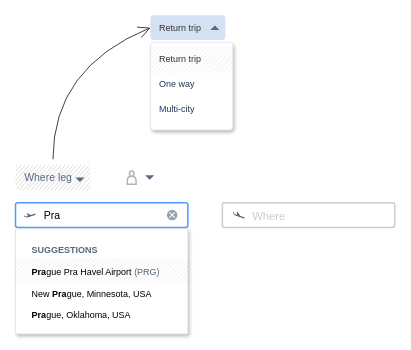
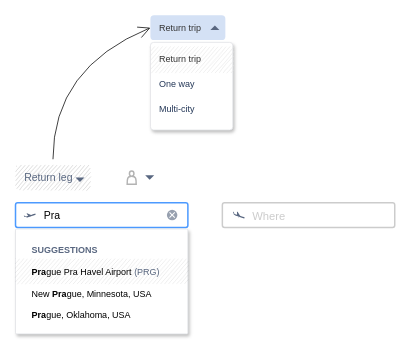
node "Where leg": label "Where leg" -> "Return leg"
